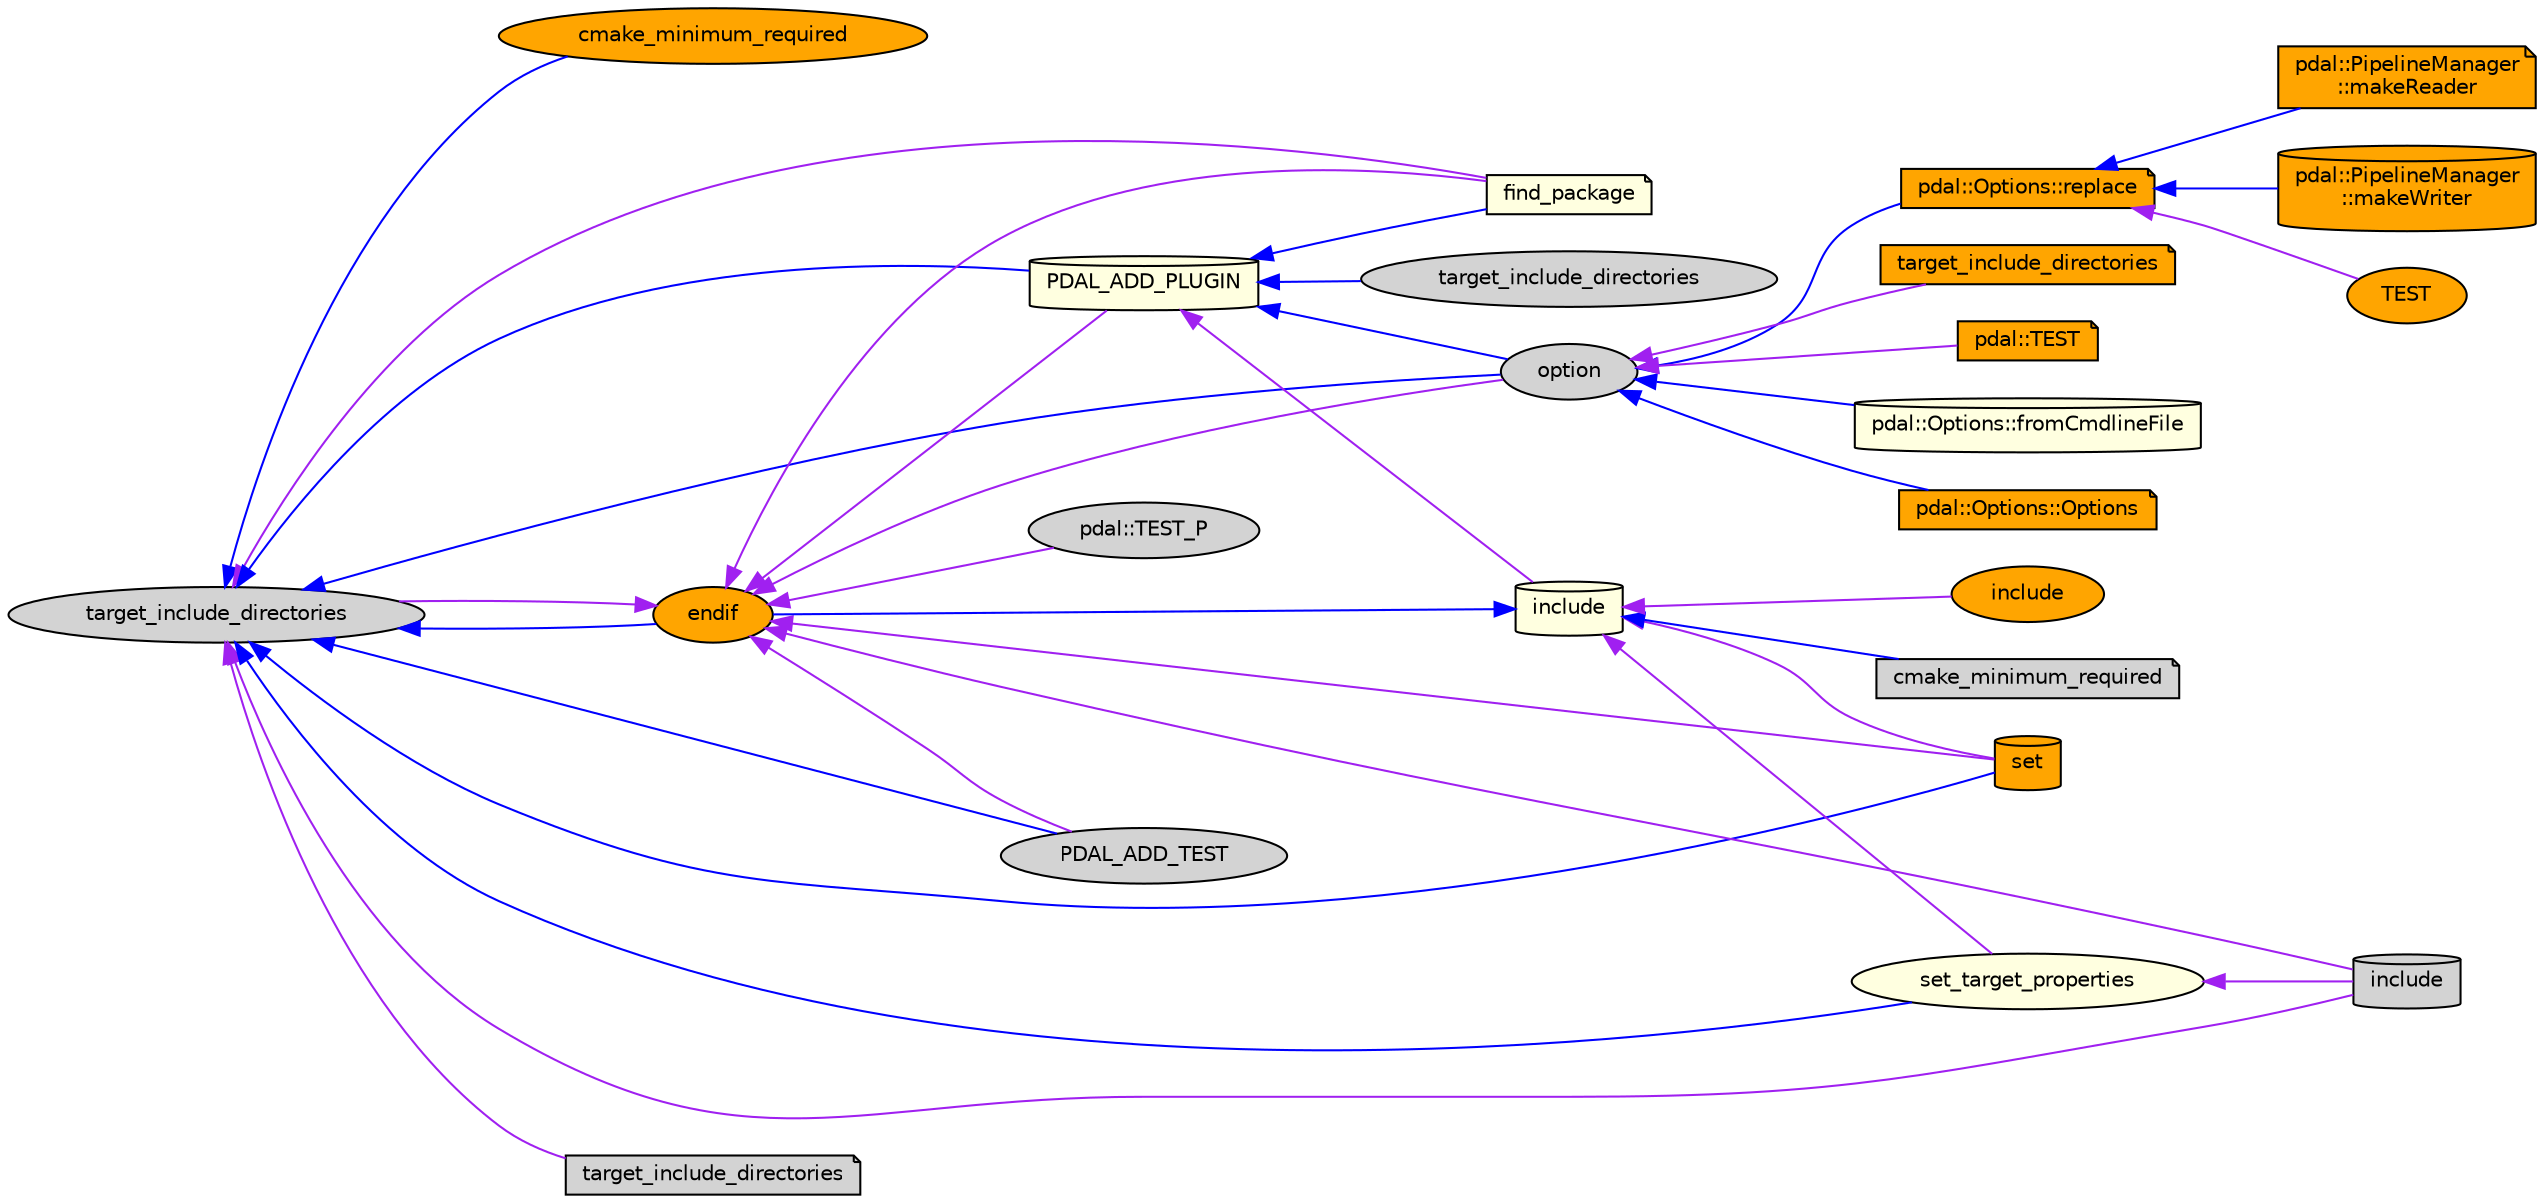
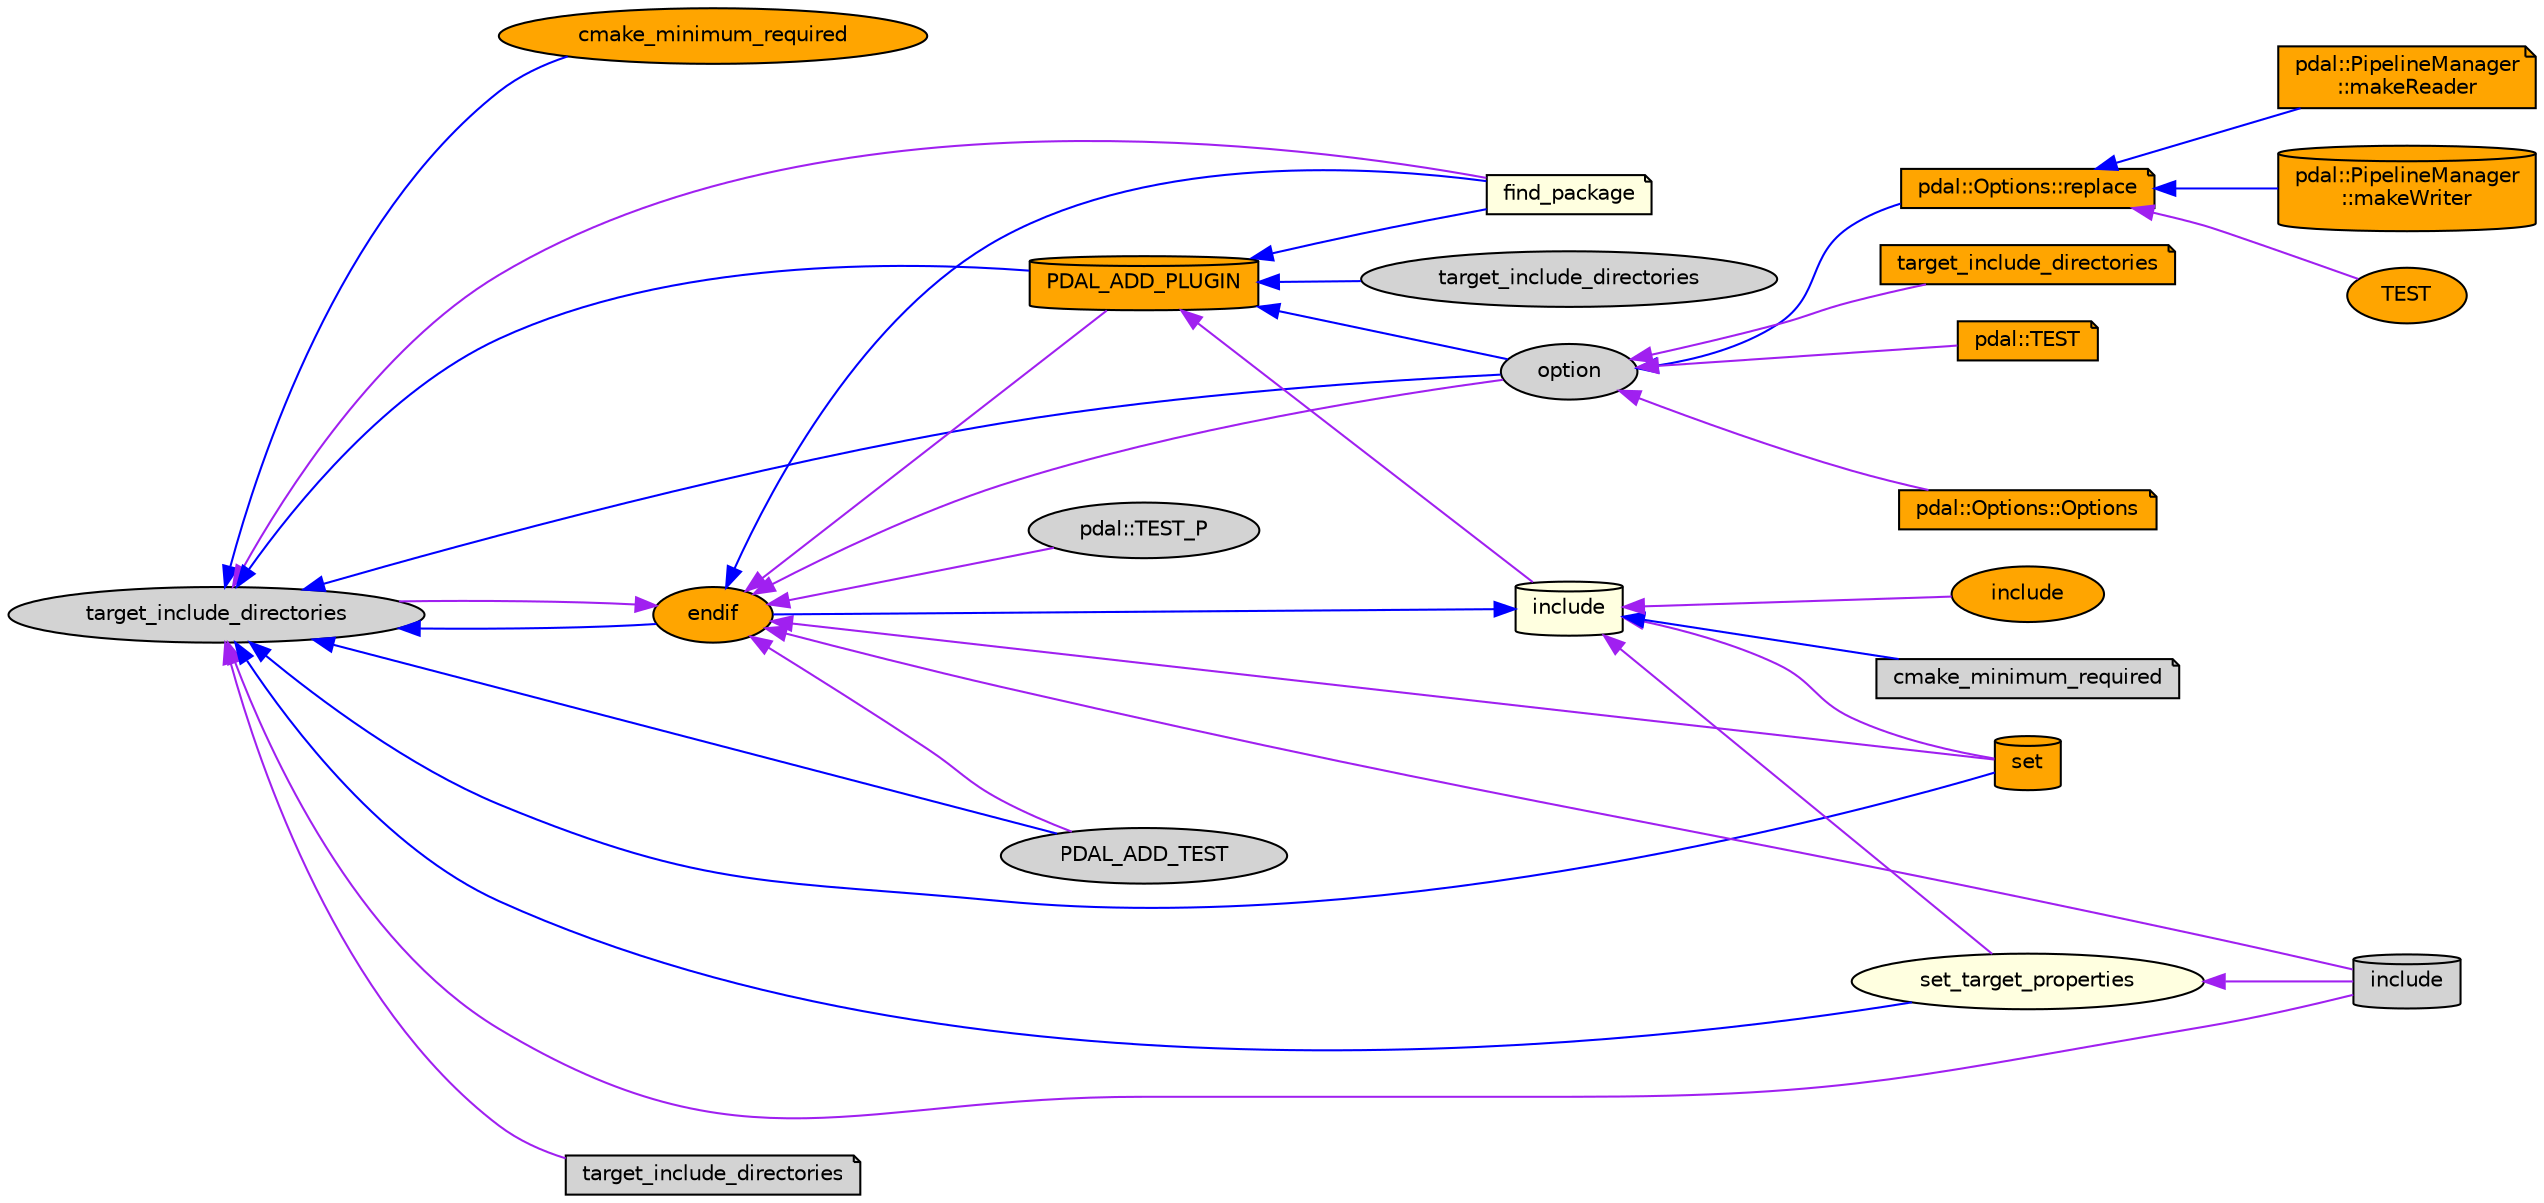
edge "find_package" -> "endif": color purple -> blue
node "PDAL_ADD_PLUGIN": fillcolor lightyellow -> orange
node "pdal::Options::fromCmdlineFile": removed
edge "pdal::Options::Options" -> "option": color blue -> purple
